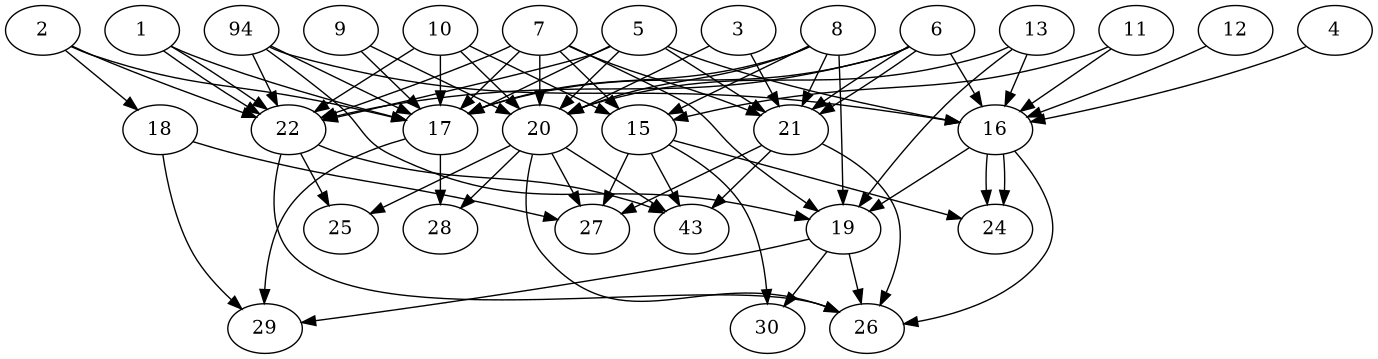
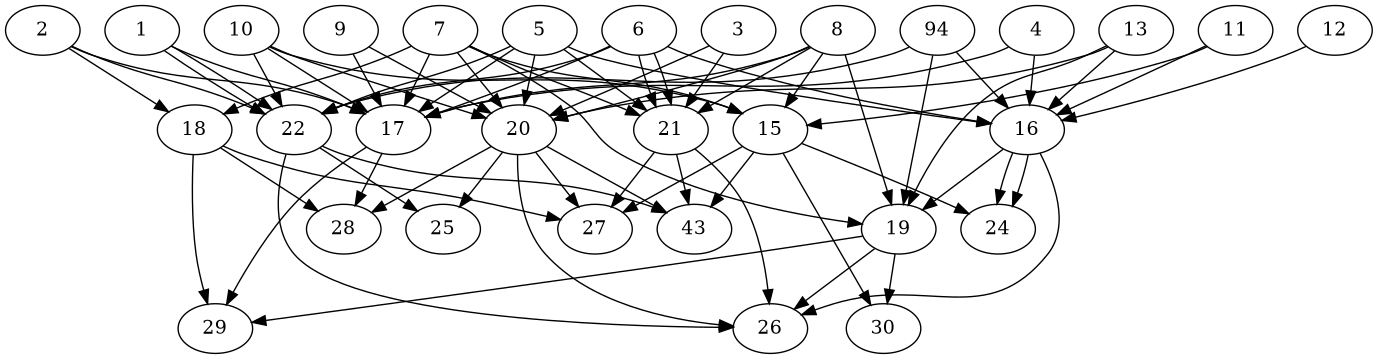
edge "7" -> "22": now "7" -> "18"
edge "94" -> "17": now "4" -> "17"
edge "18" -> "28": added
